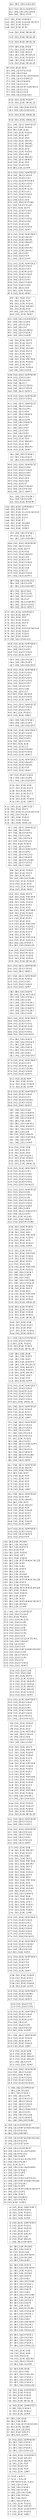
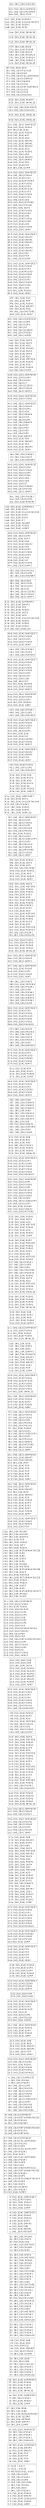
node "49d: [NO_SSA] PUSH1 49f: [NO_SSA] DUP1 4a0: [NO_SSA] REVERT": removed
